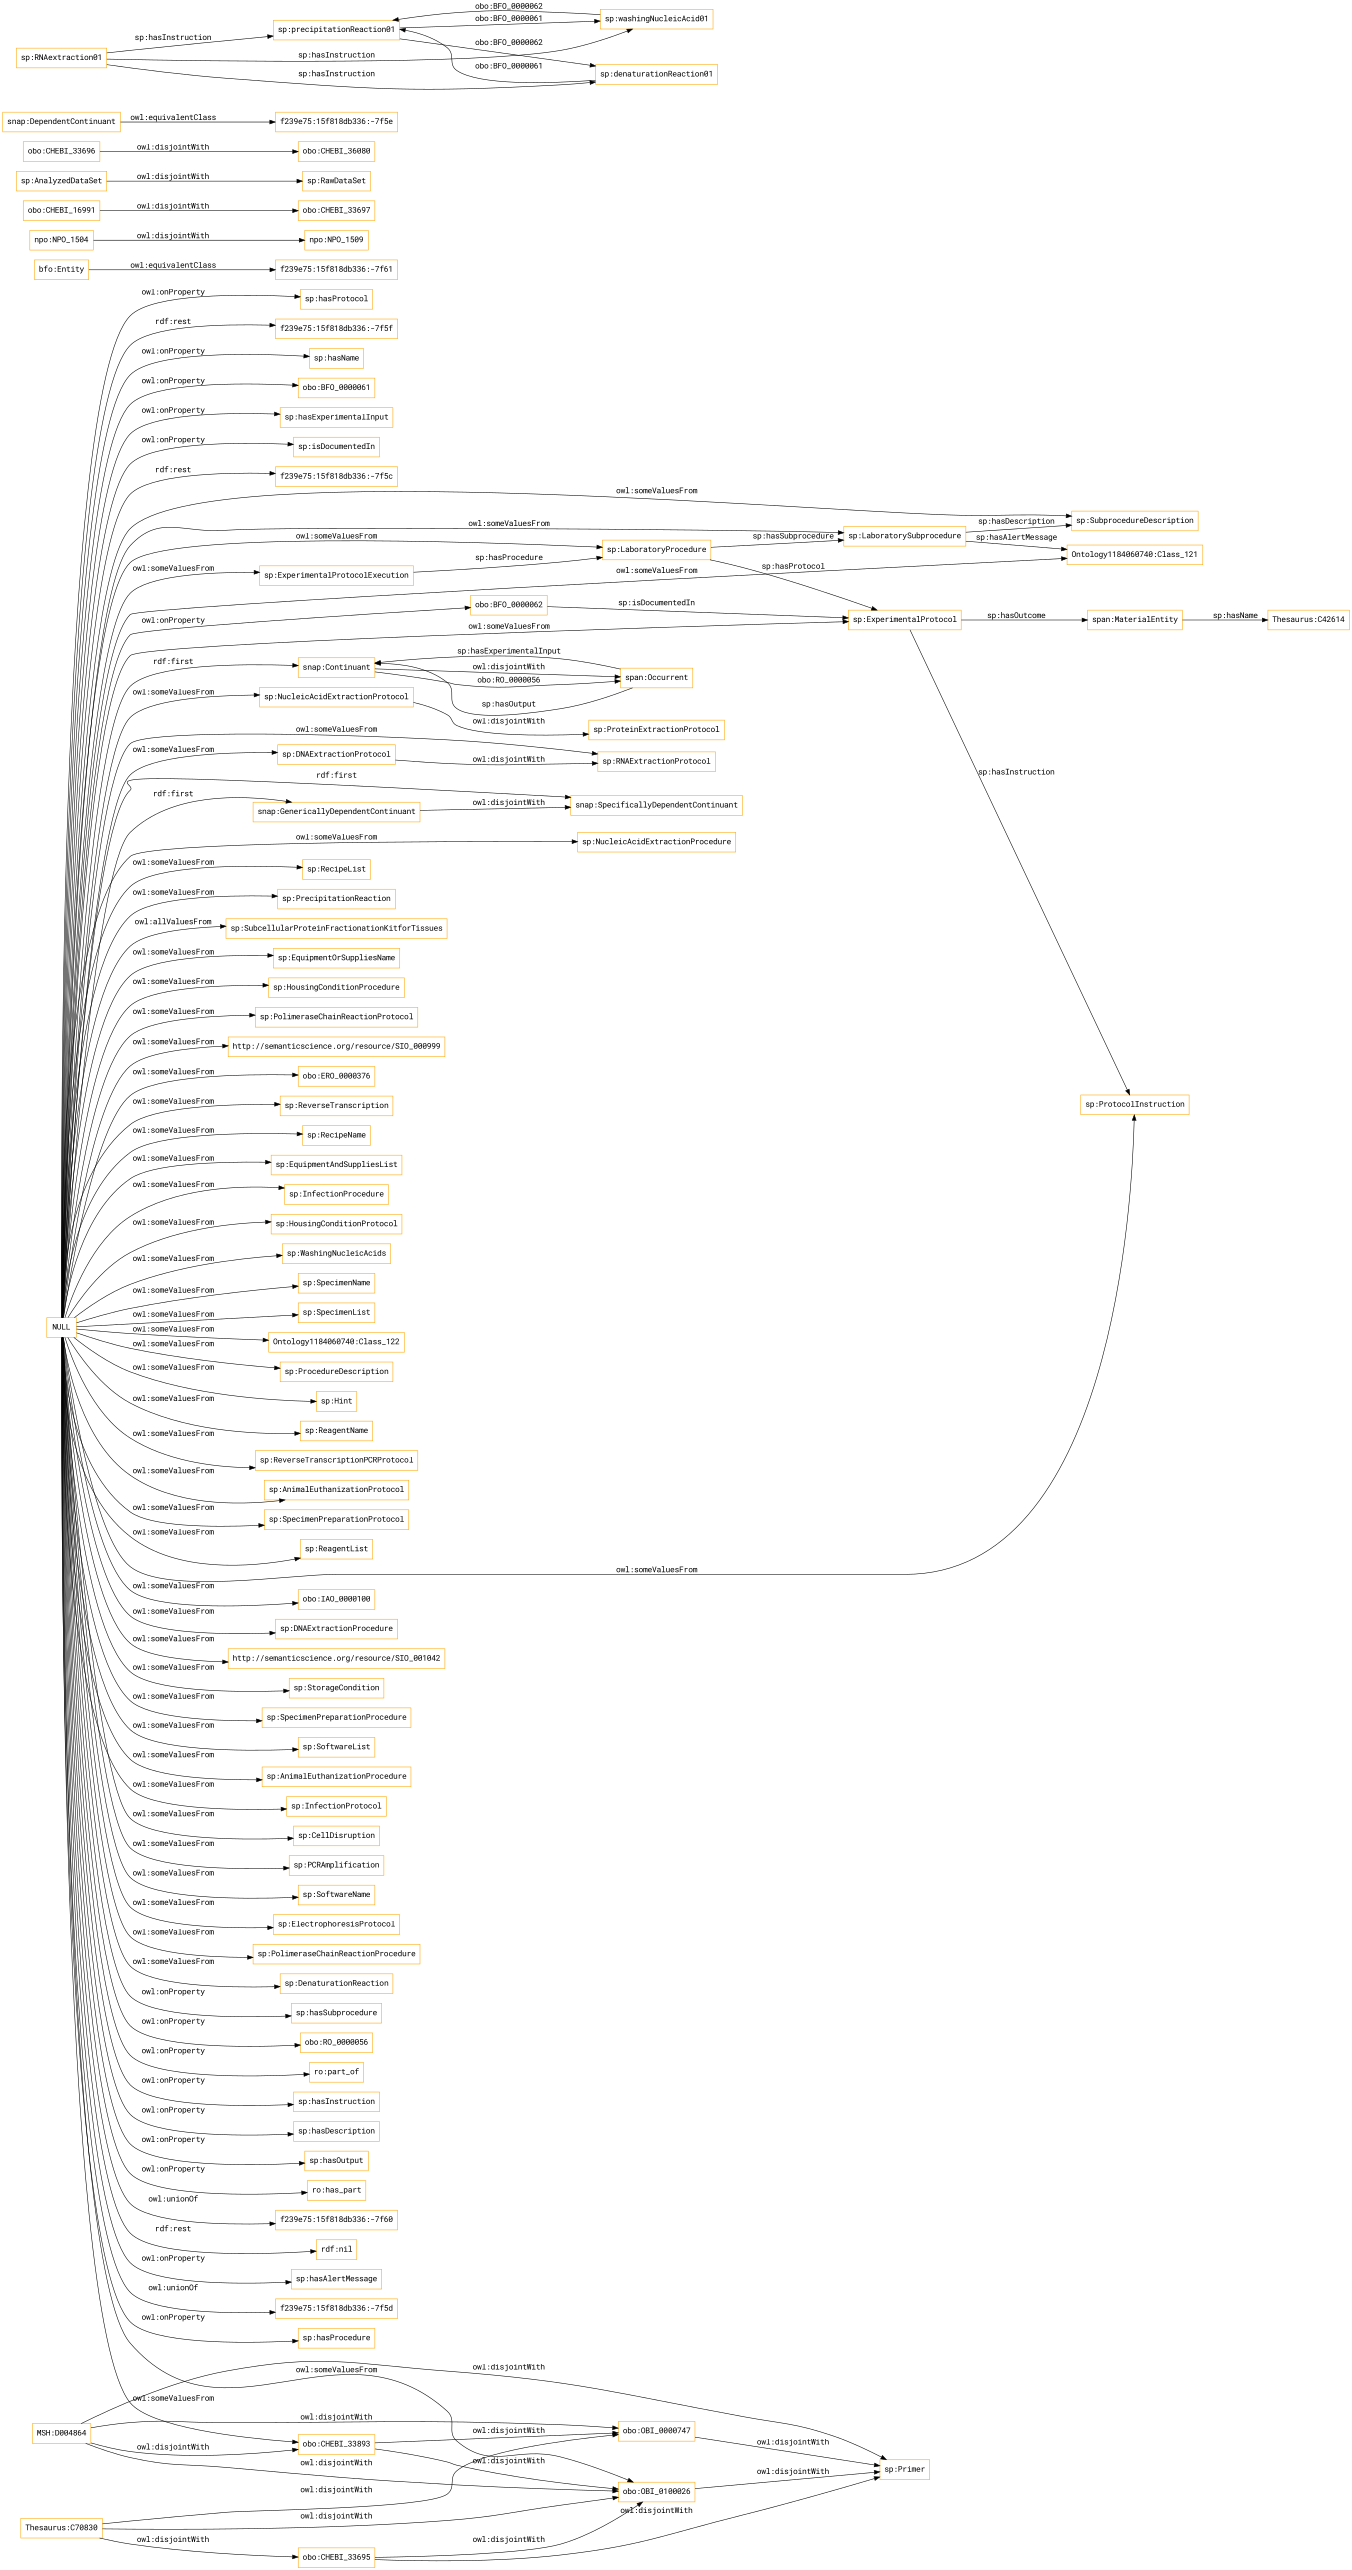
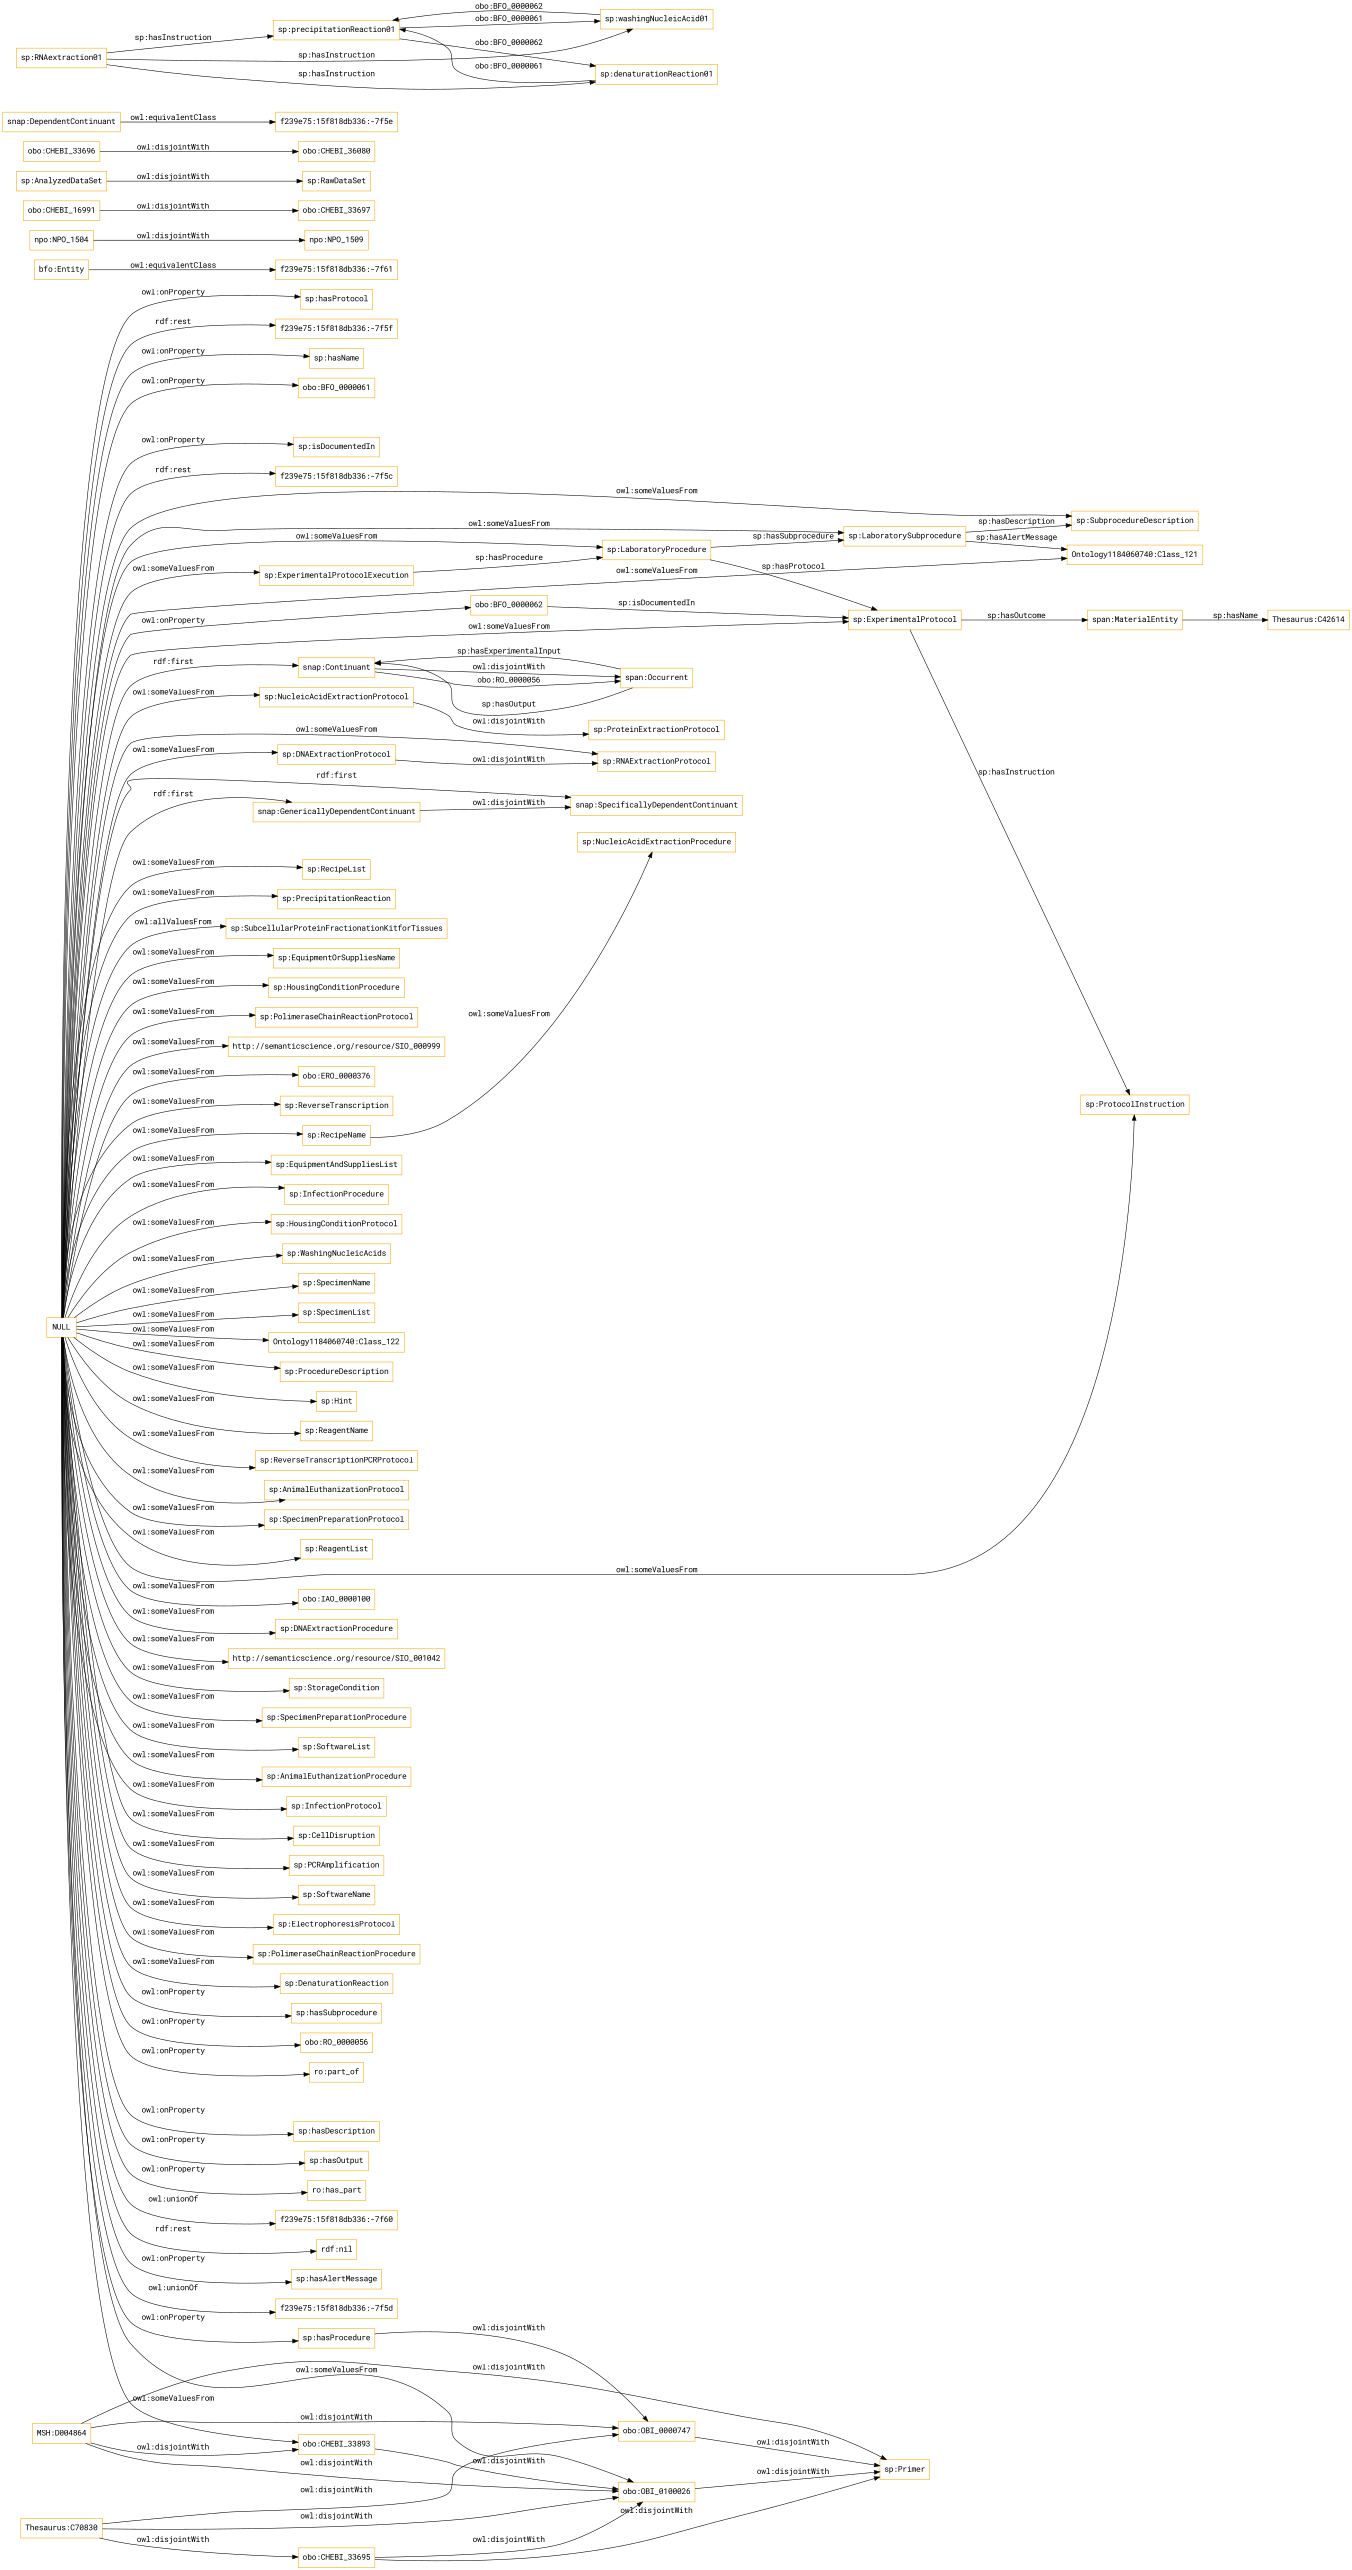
node "sp:hasExperimentalInput": removed
edge "NULL" -> "sp:NucleicAcidExtractionProcedure": now "sp:RecipeName" -> "sp:NucleicAcidExtractionProcedure"
node "sp:hasInstruction": removed
edge "obo:CHEBI_33893" -> "obo:OBI_0000747": now "sp:hasProcedure" -> "obo:OBI_0000747"
